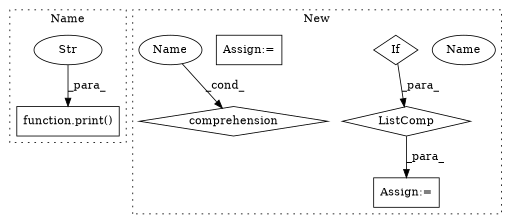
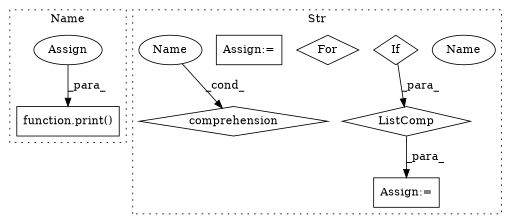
cluster "New": label "New" -> "Str"
node "Str": label "Str" -> "Assign"
node "For": added
